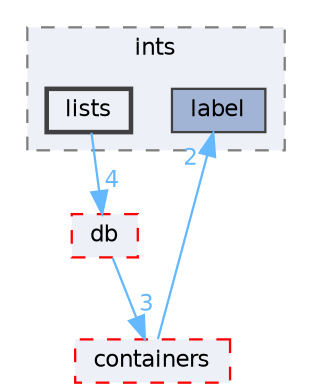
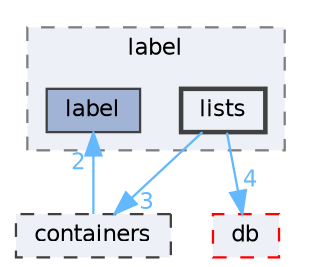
cluster "ints": label "ints" -> "label"
edge "db" -> "containers": now "lists" -> "containers"
node "containers": color red -> grey25
